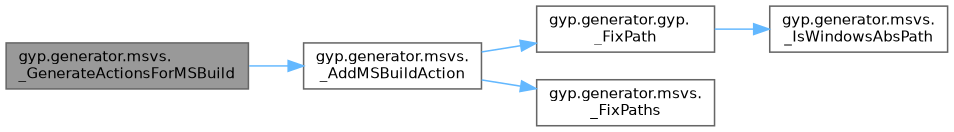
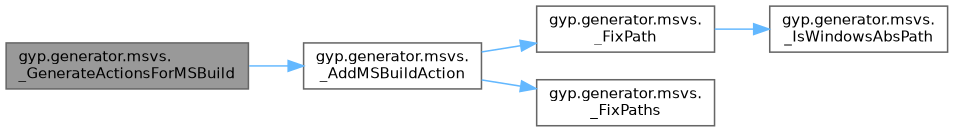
node "gyp.generator.gyp. _FixPath": label "gyp.generator.gyp. _FixPath" -> "gyp.generator.msvs. _FixPath"
